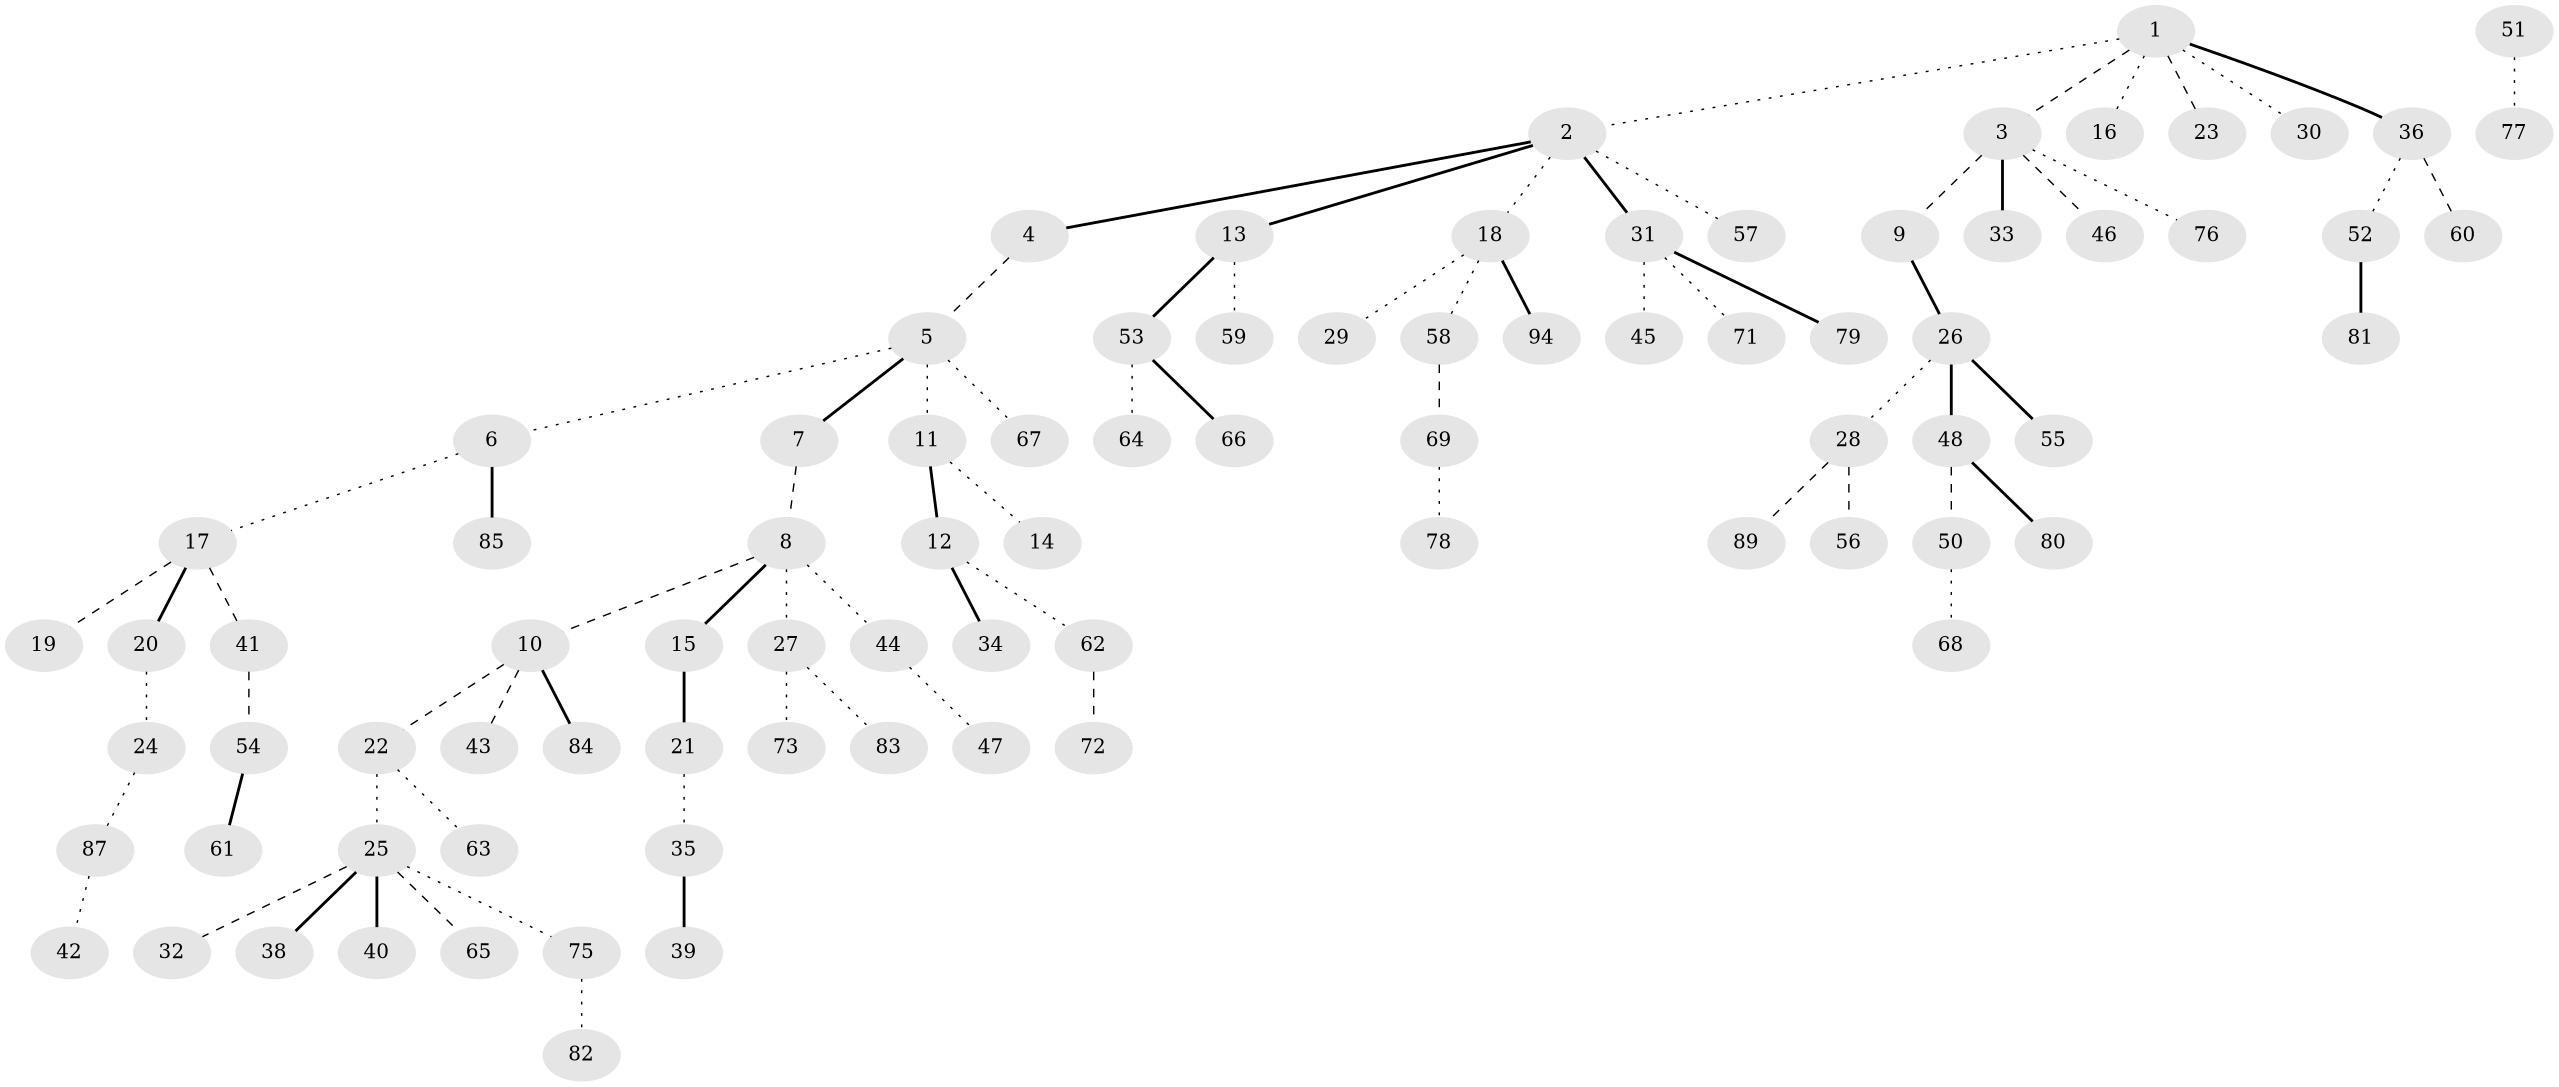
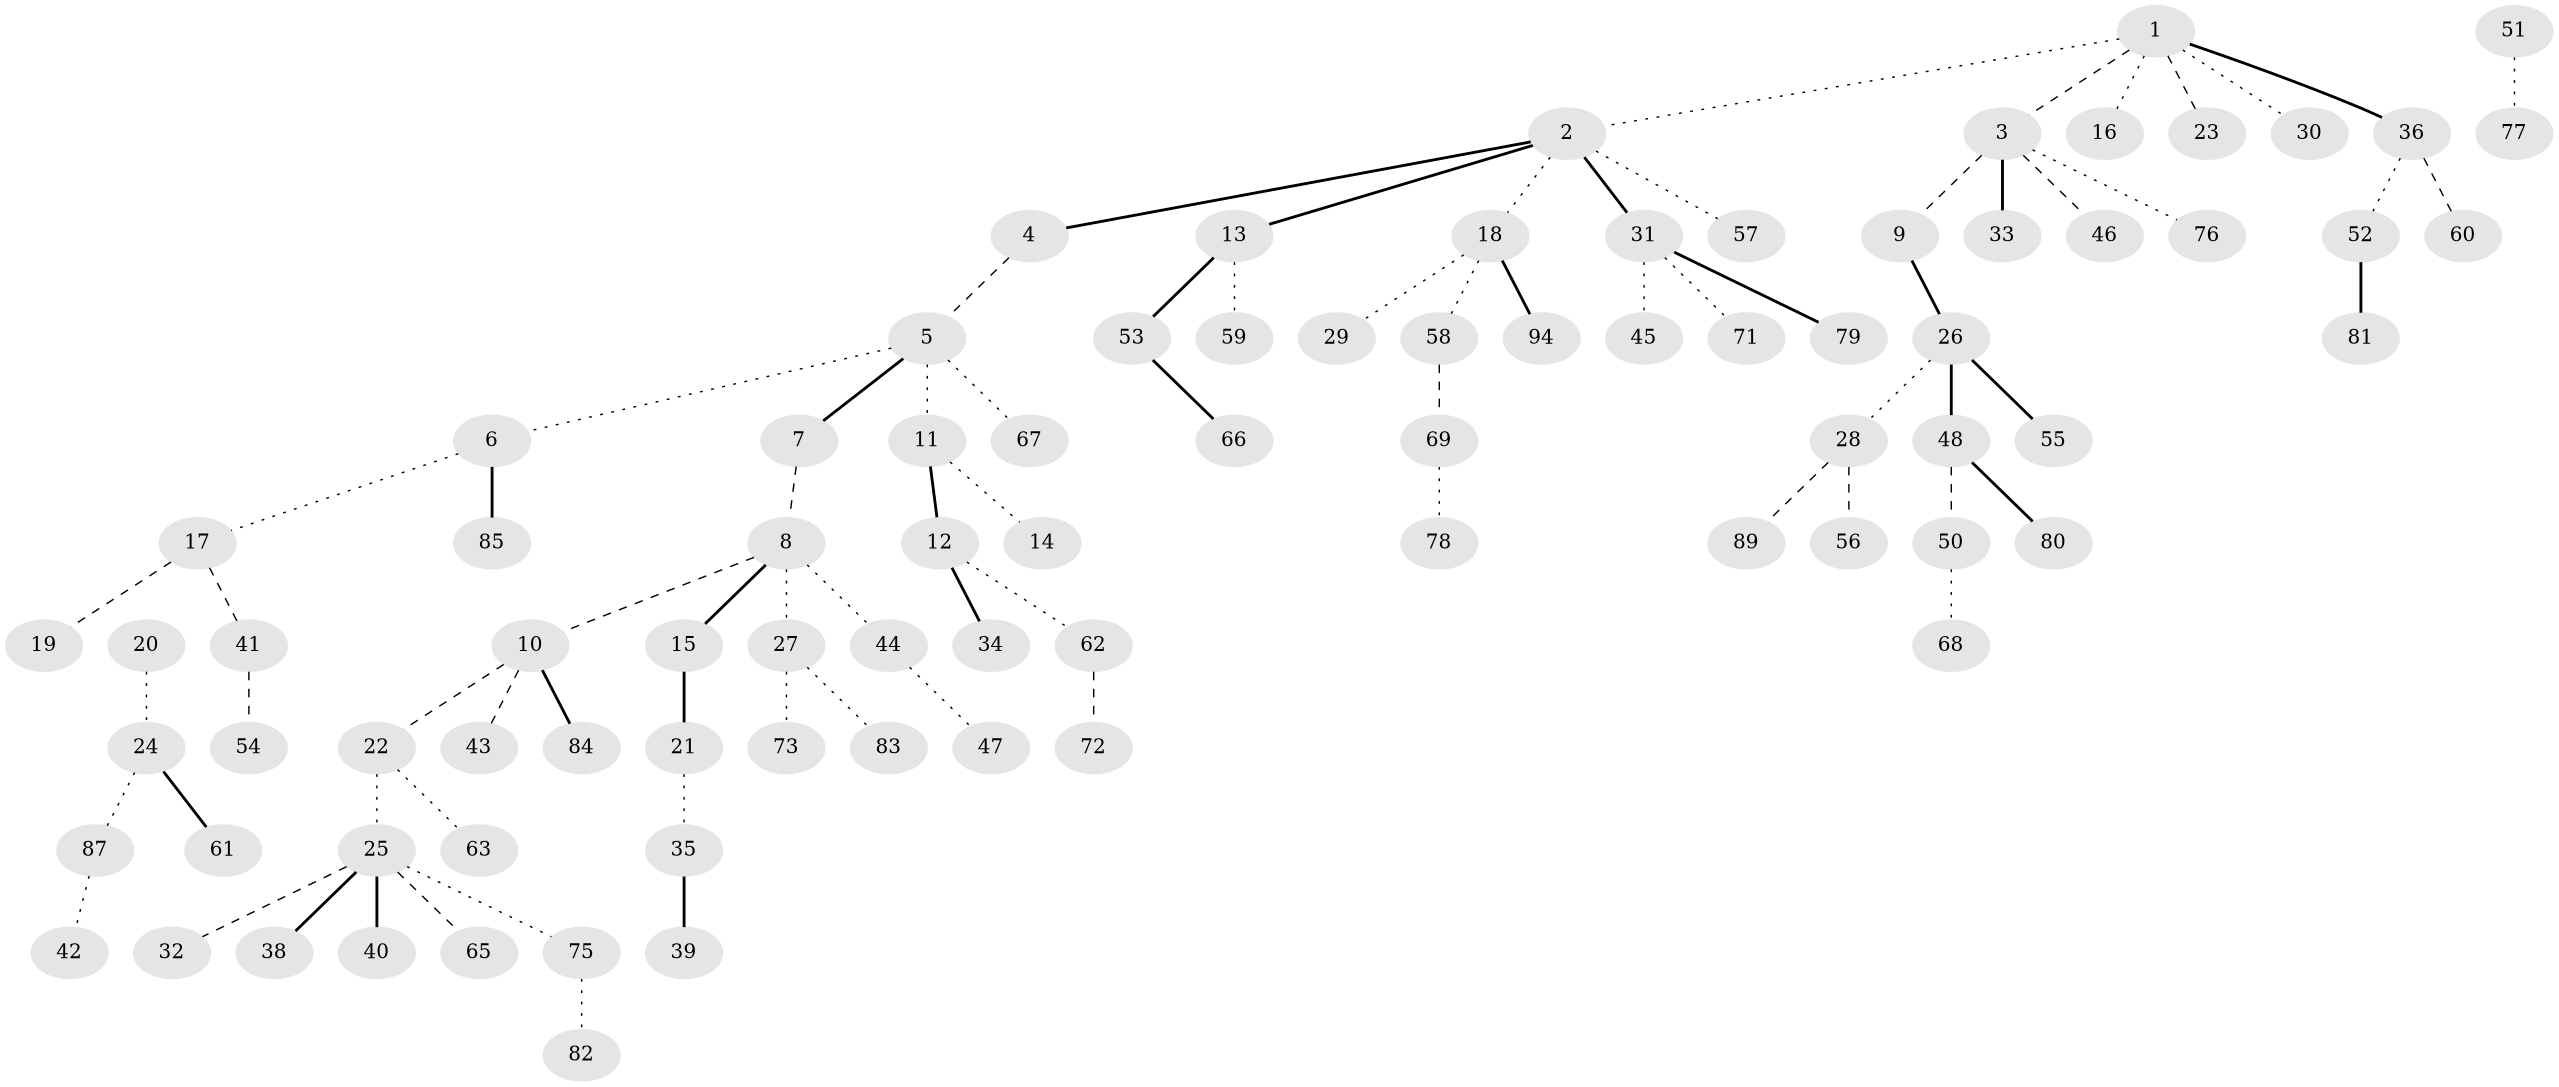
node "64": removed
edge "17" -- "20": removed
edge "54" -- "61": now "24" -- "61"
